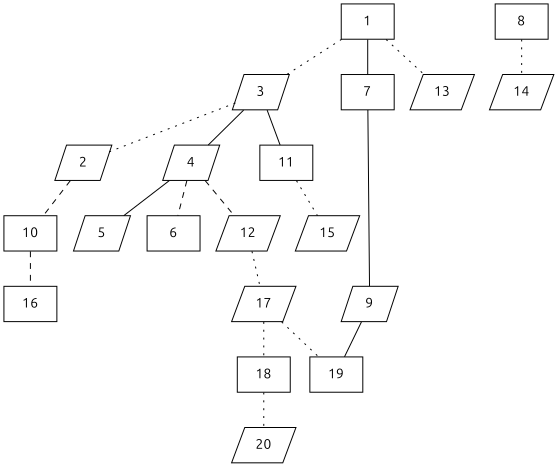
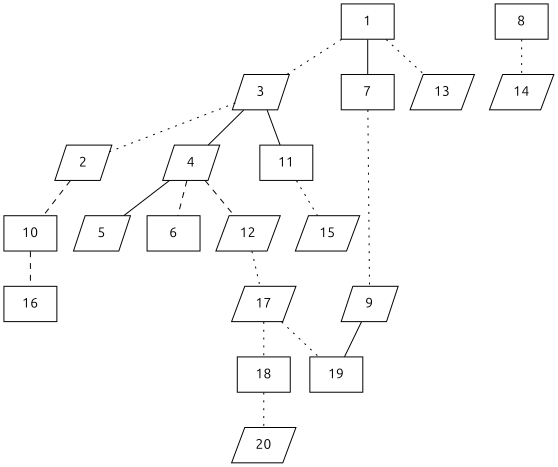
edge "7" -- "9": style solid -> dotted
